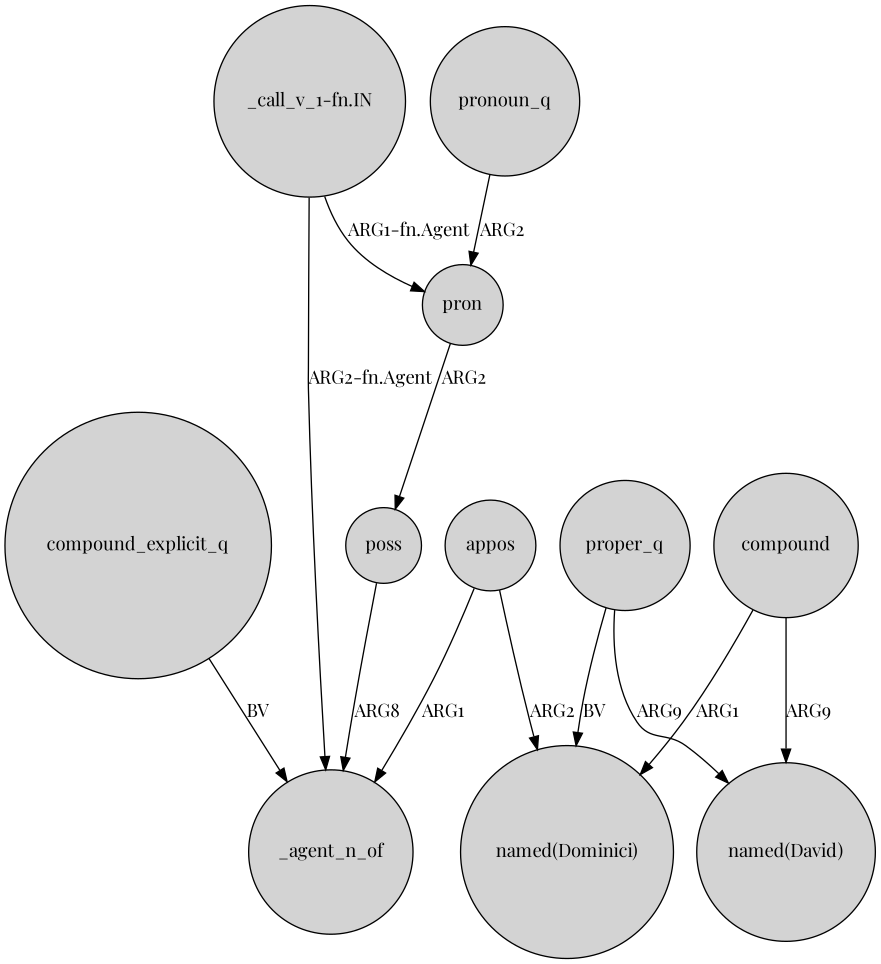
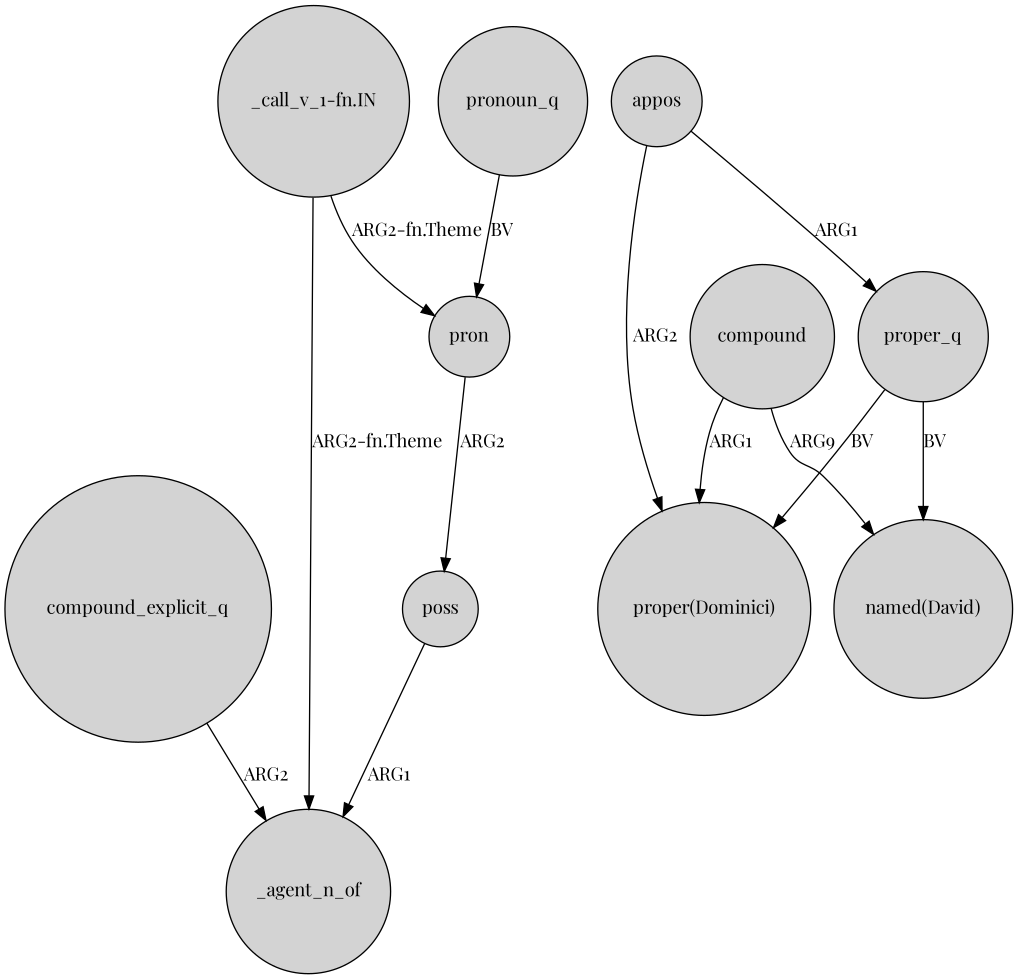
edge "_call_v_1-fn.IN" -> "pron": label "ARG1-fn.Agent" -> "ARG2-fn.Theme"
edge "pronoun_q" -> "pron": label "ARG2" -> "BV"
edge "_call_v_1-fn.IN" -> "_agent_n_of": label "ARG2-fn.Agent" -> "ARG2-fn.Theme"
edge "appos" -> "_agent_n_of": now "appos" -> "proper_q"
edge "compound_explicit_q" -> "_agent_n_of": label "BV" -> "ARG2"
edge "poss" -> "_agent_n_of": label "ARG8" -> "ARG1"
edge "proper_q" -> "named(David)": label "ARG9" -> "BV"
node "named(Dominici)": label "named(Dominici)" -> "proper(Dominici)"
